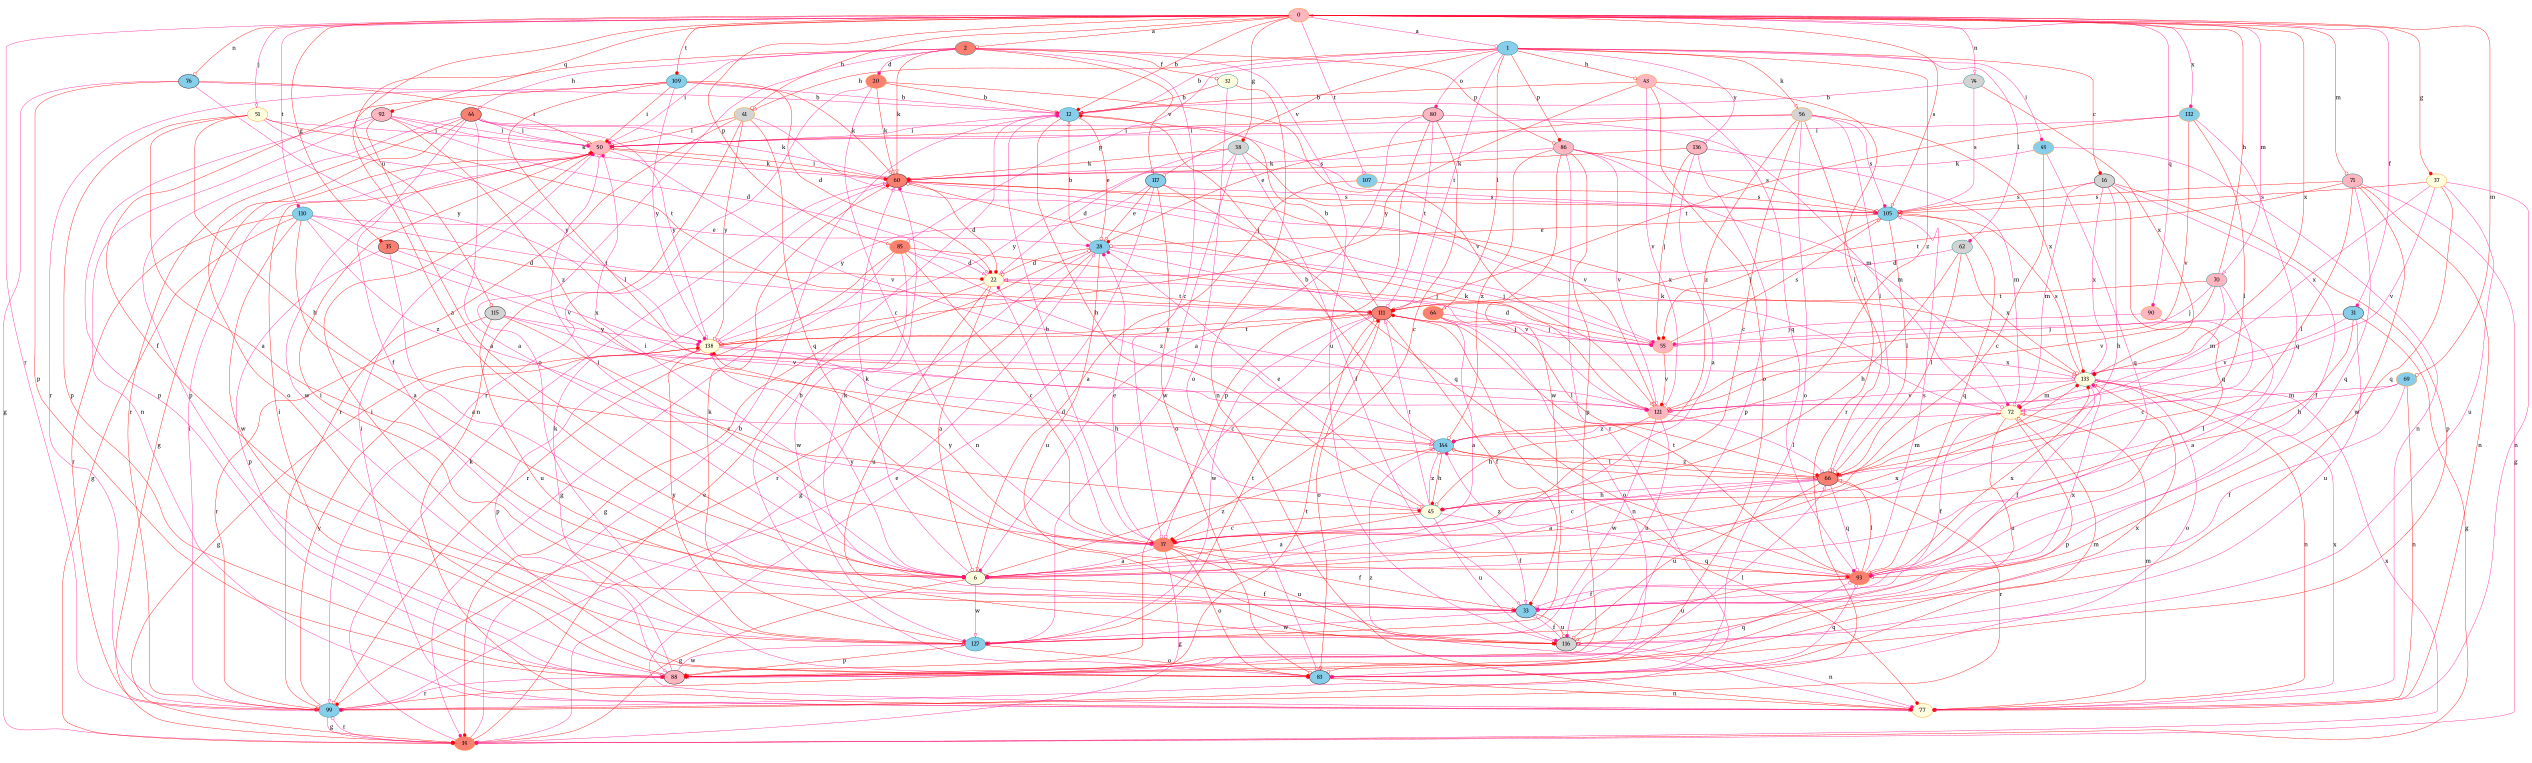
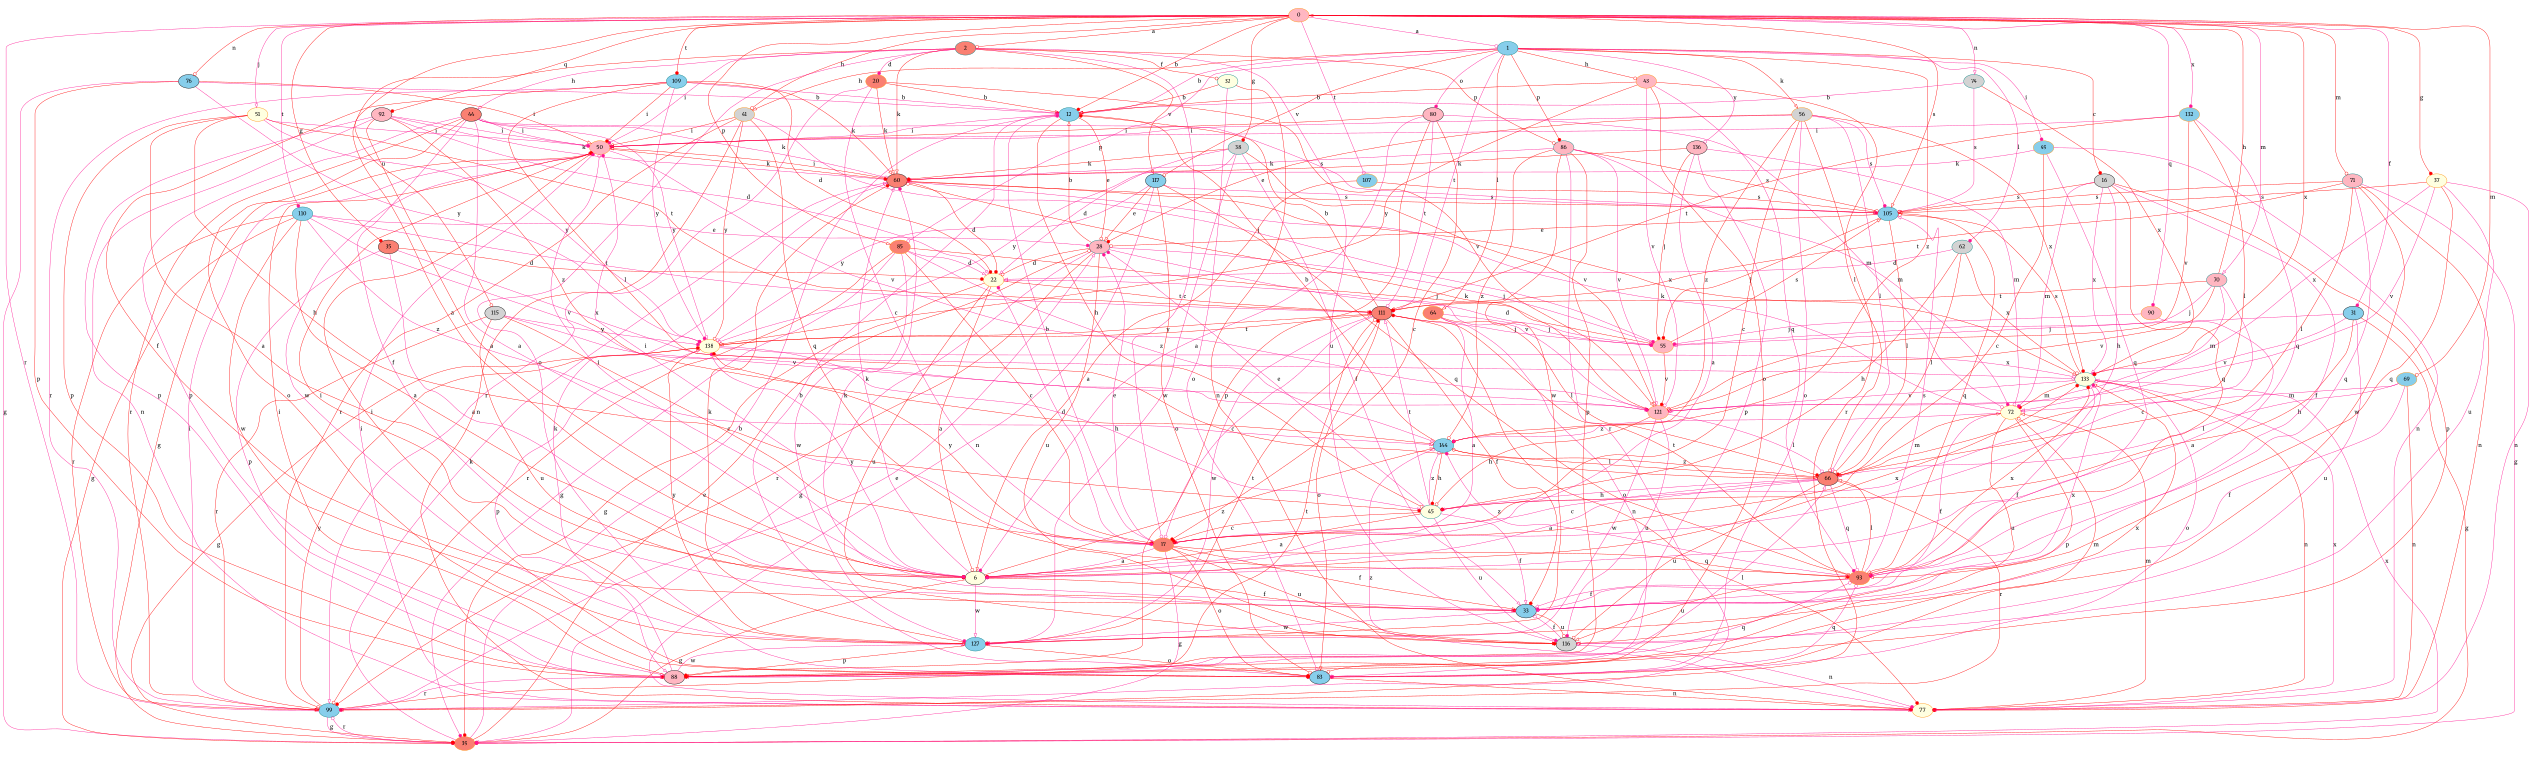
node "28": fillcolor skyblue -> lightpink
